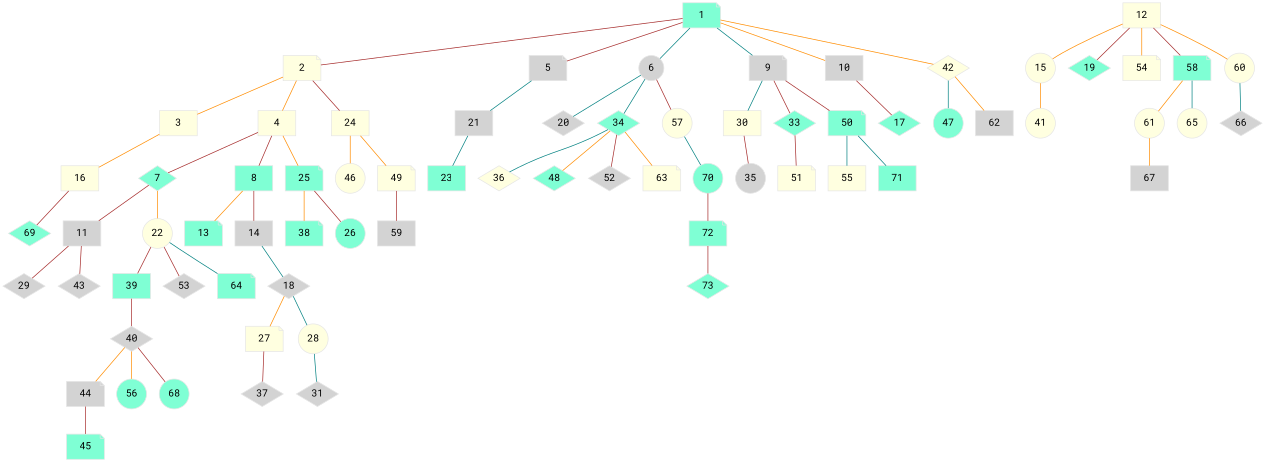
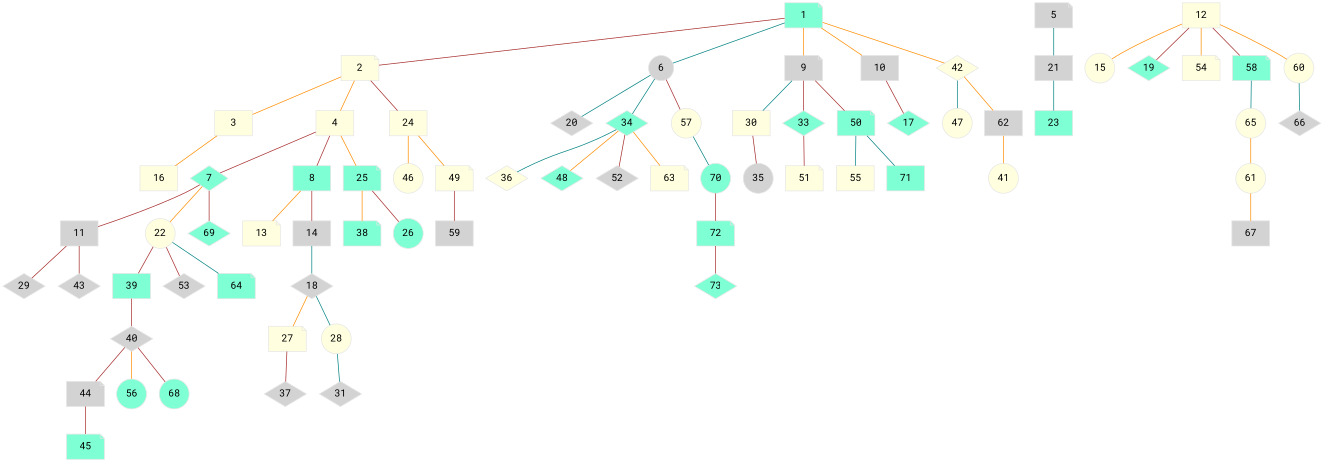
edge "1" -- "5": removed
edge "1" -- "9": color teal -> darkorange
edge "15" -- "41": now "62" -- "41"
edge "58" -- "61": now "65" -- "61"
node "47": fillcolor aquamarine -> lightyellow
edge "16" -- "69": now "7" -- "69"
node "13": fillcolor aquamarine -> lightyellow
edge "40" -- "44": color darkorange -> brown
